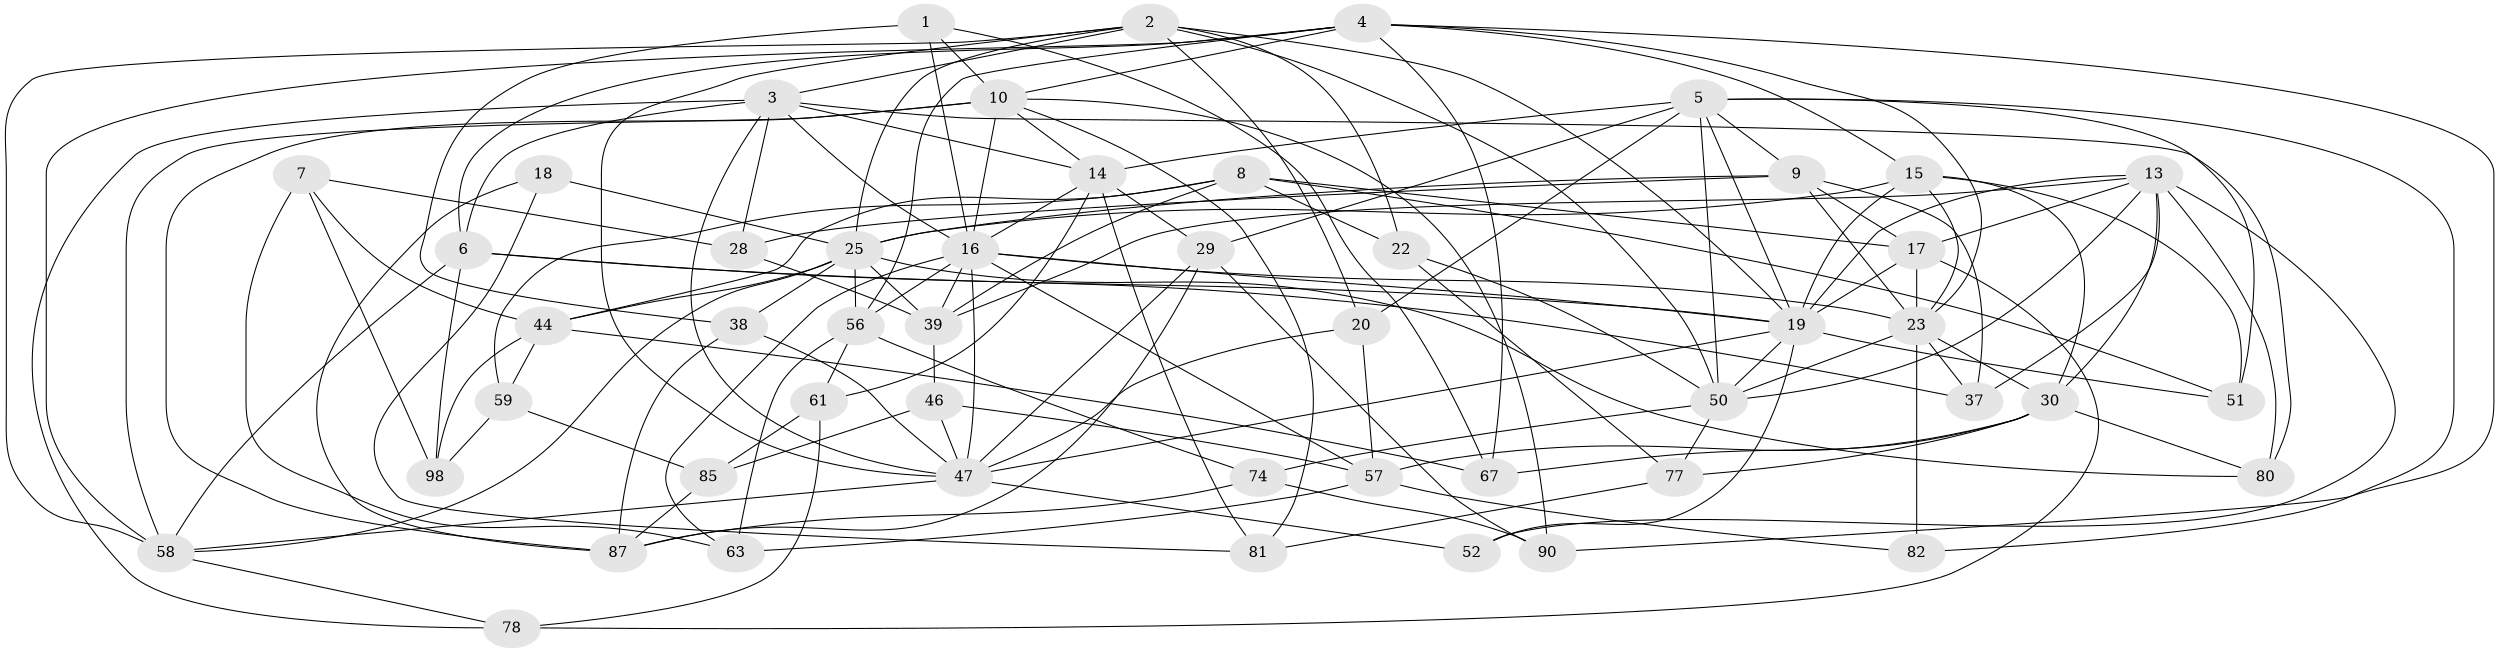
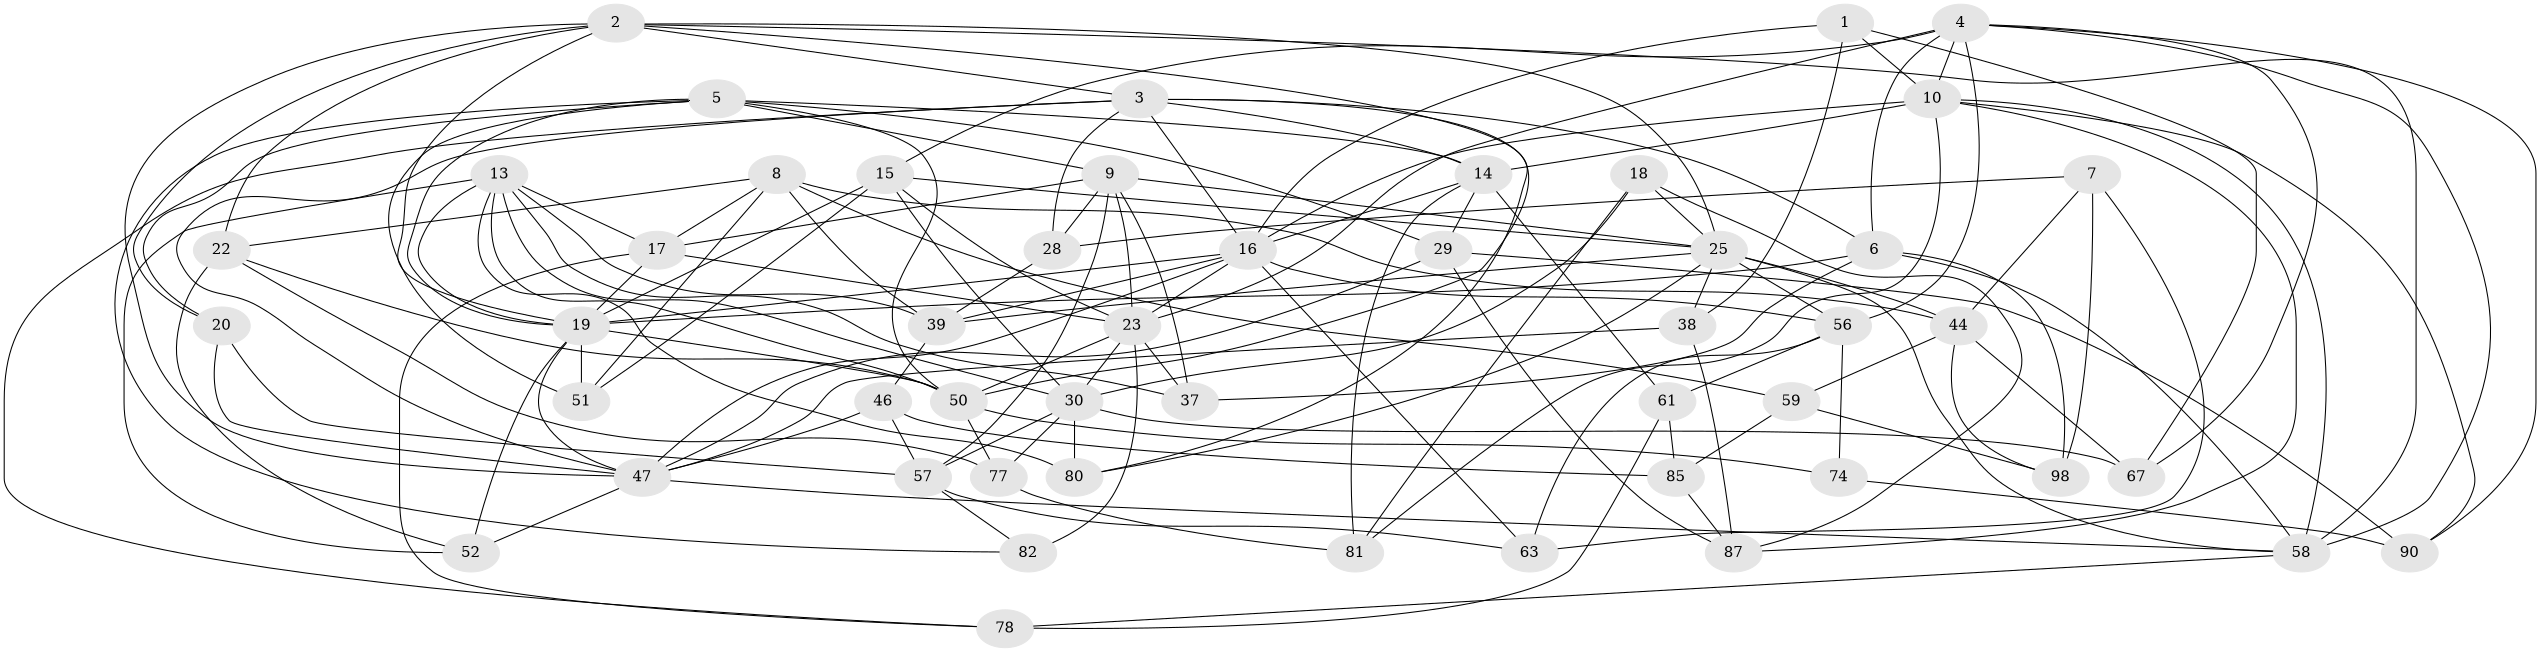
edge "18" -- "30": added
edge "16" -- "57": now "9" -- "57"
edge "22" -- "52": added
edge "74" -- "87": removed
